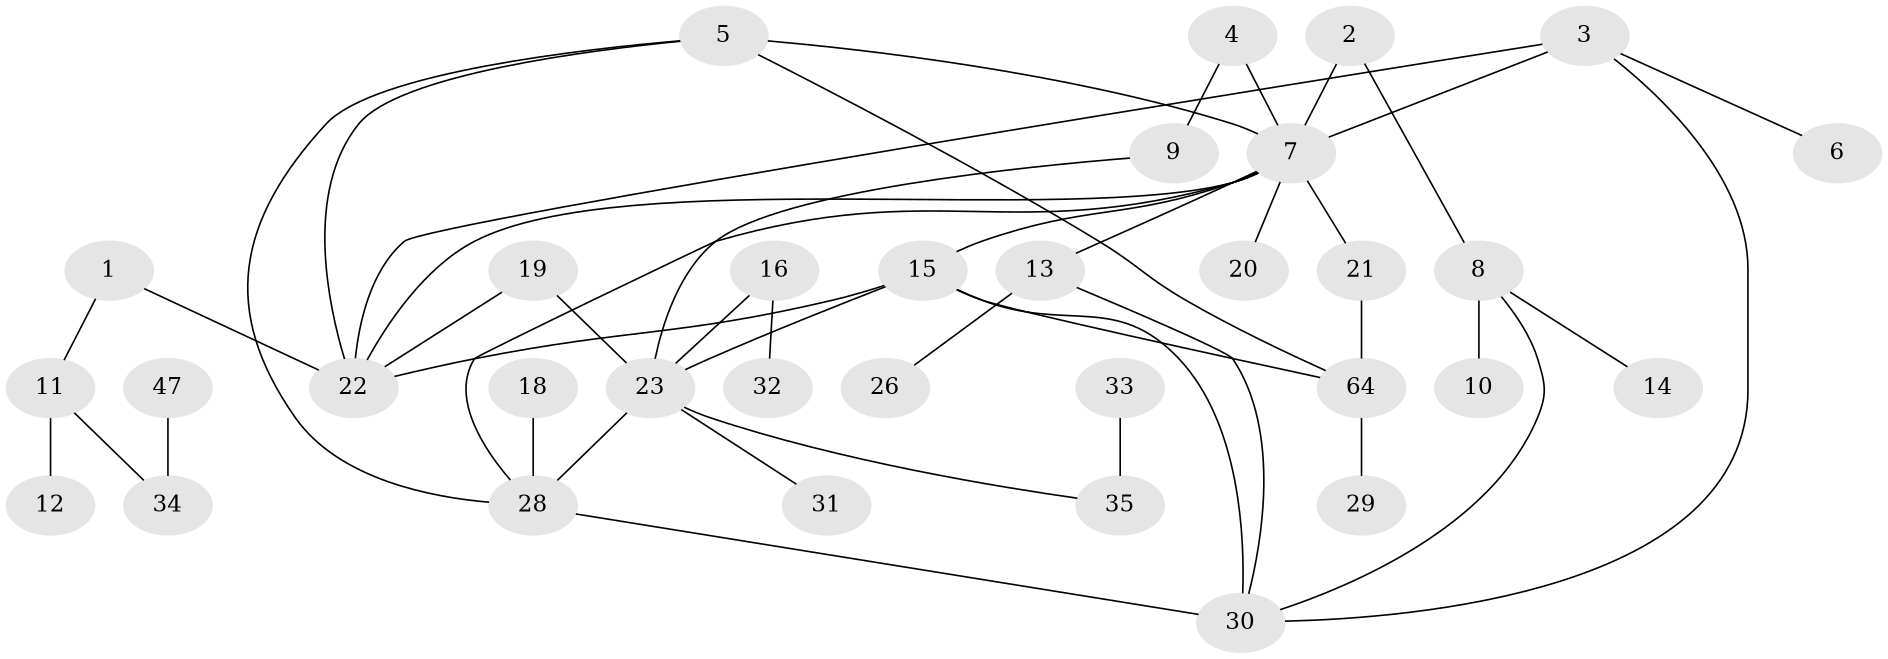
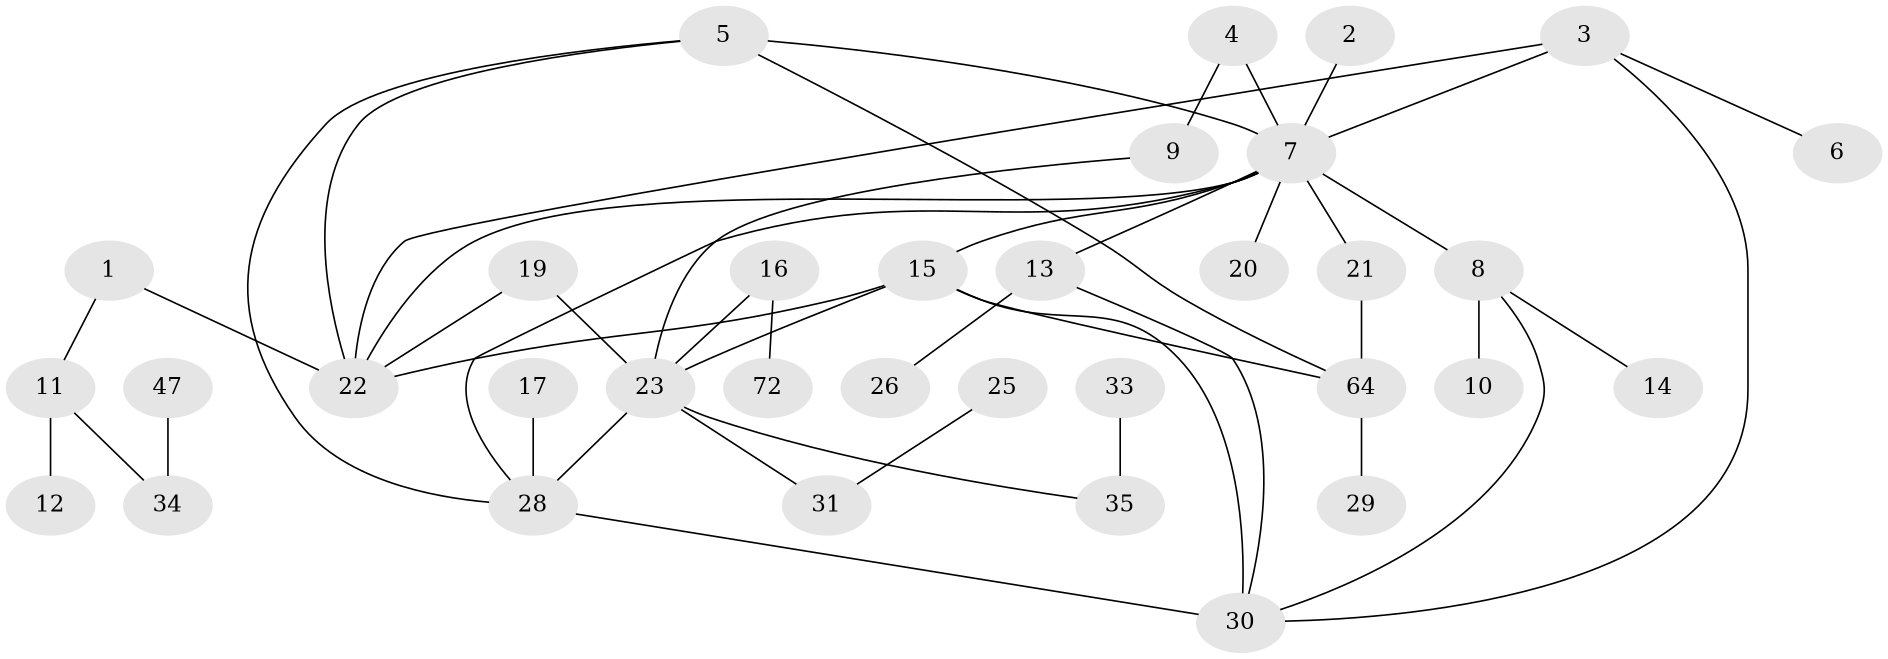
edge "2" -- "8": now "7" -- "8"
node "18": label "18" -> "17"
node "32": label "32" -> "72"
node "25": added
